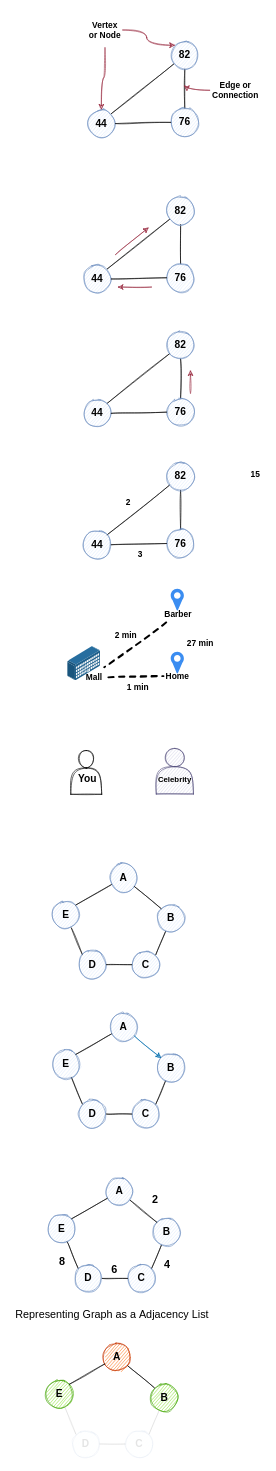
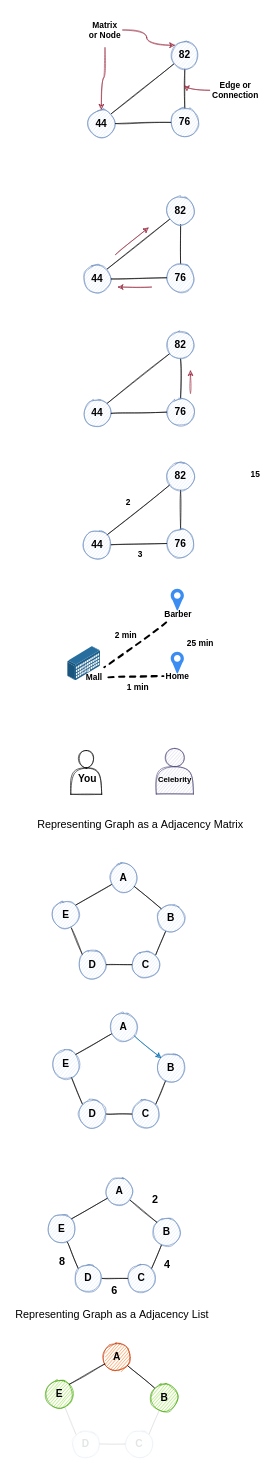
node "Vertex or Node": label "Vertex or Node" -> "Matrix or Node"
node "27 min": label "27 min" -> "25 min"
node "Representing Graph as a Adjacency Matrix": added
node "6": moved (114, 1270) -> (114, 1291)
